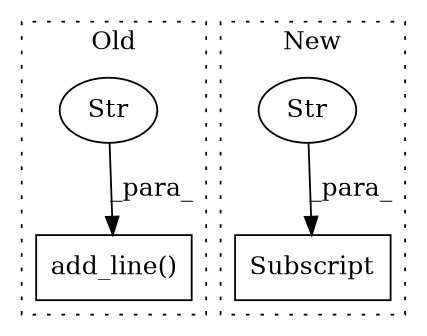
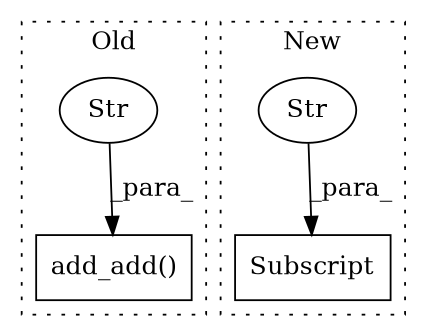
node "add_line()": label "add_line()" -> "add_add()"
